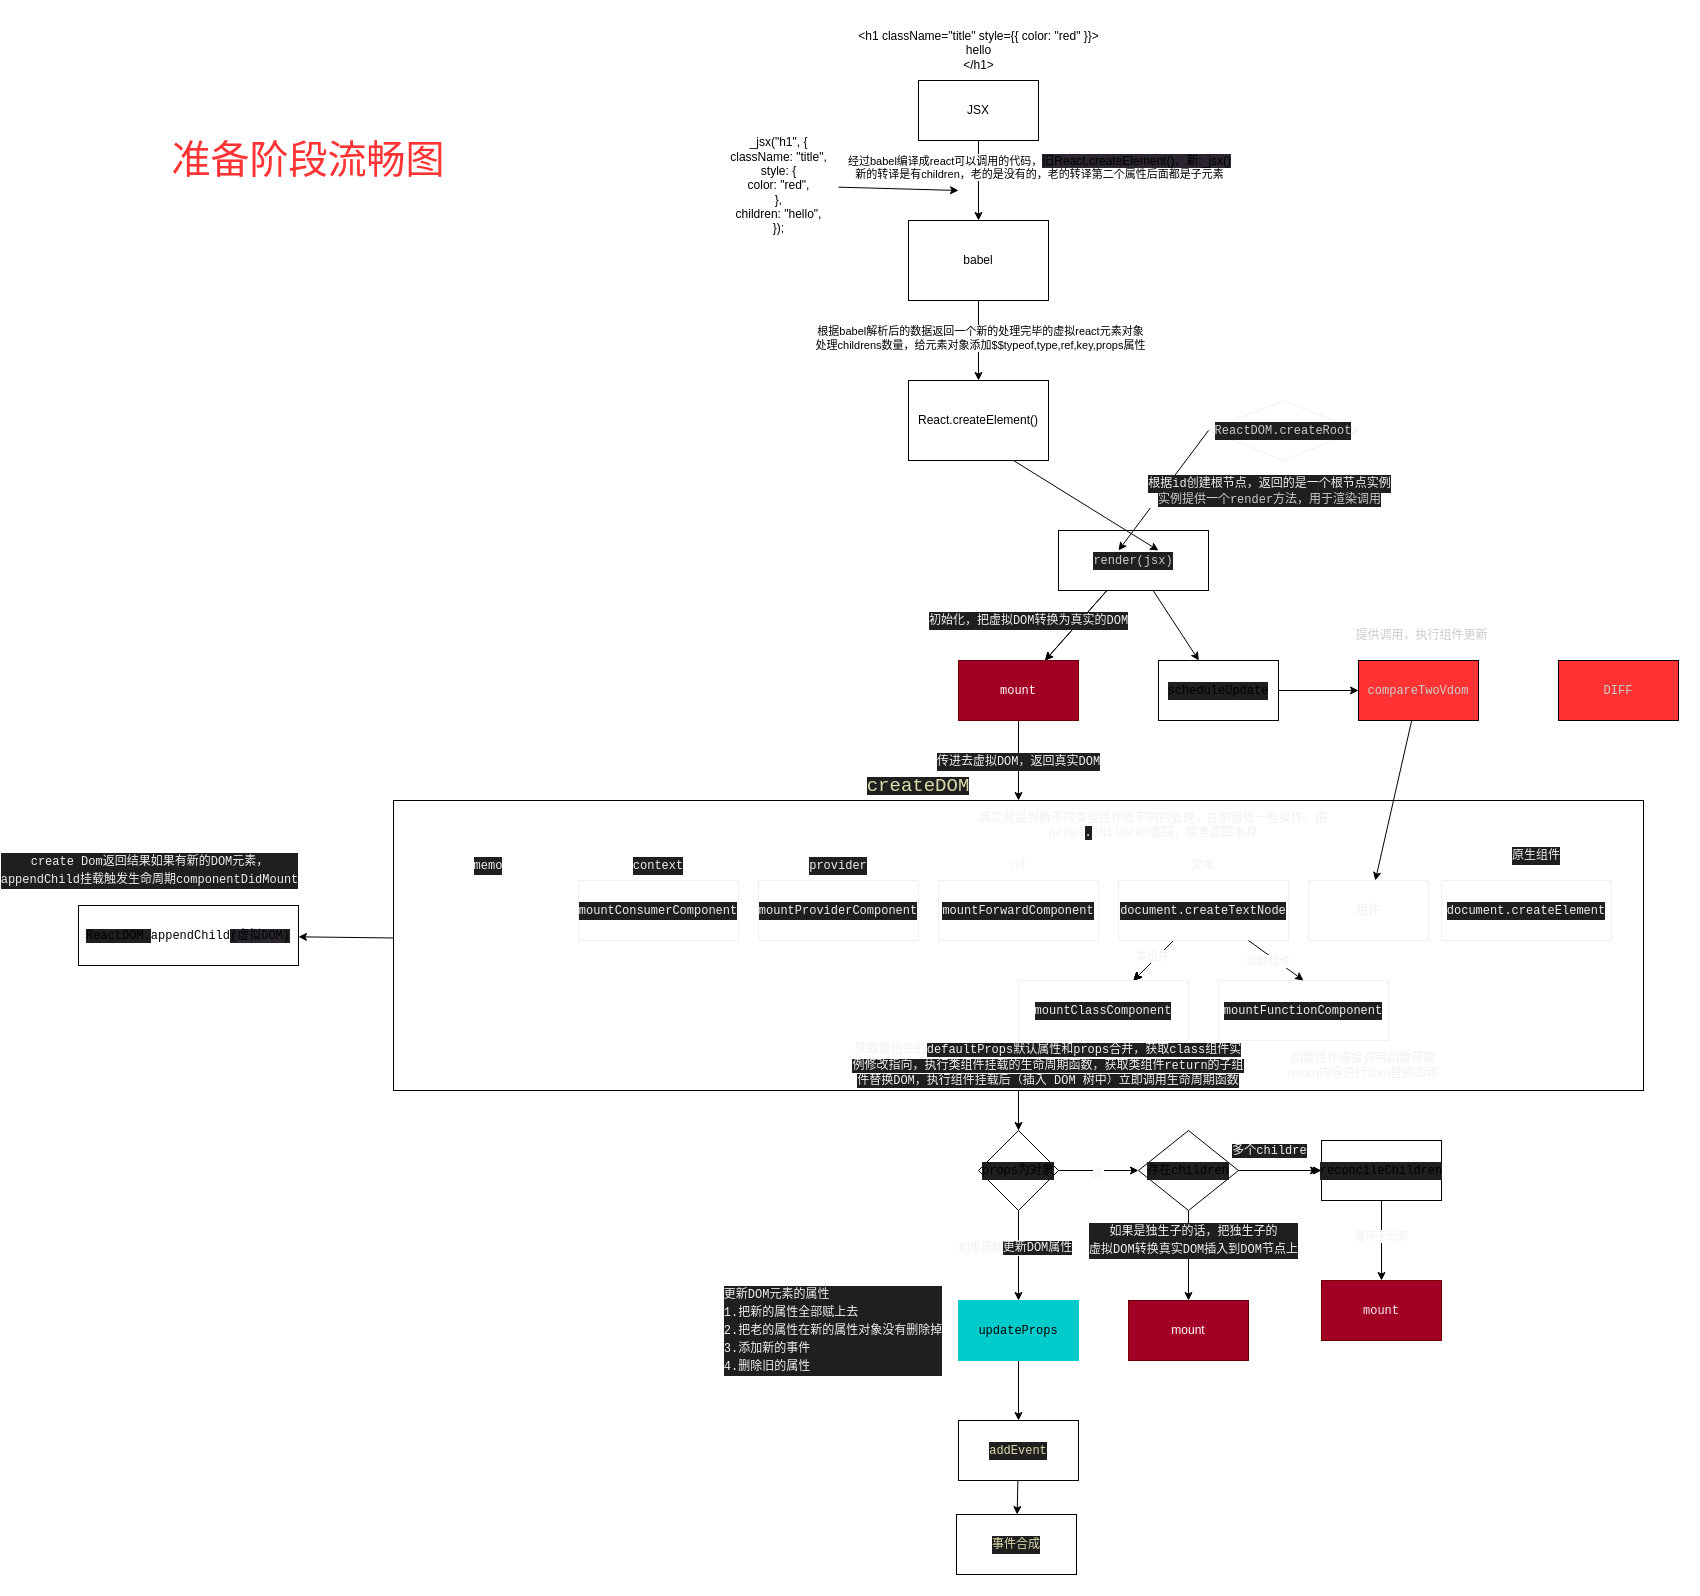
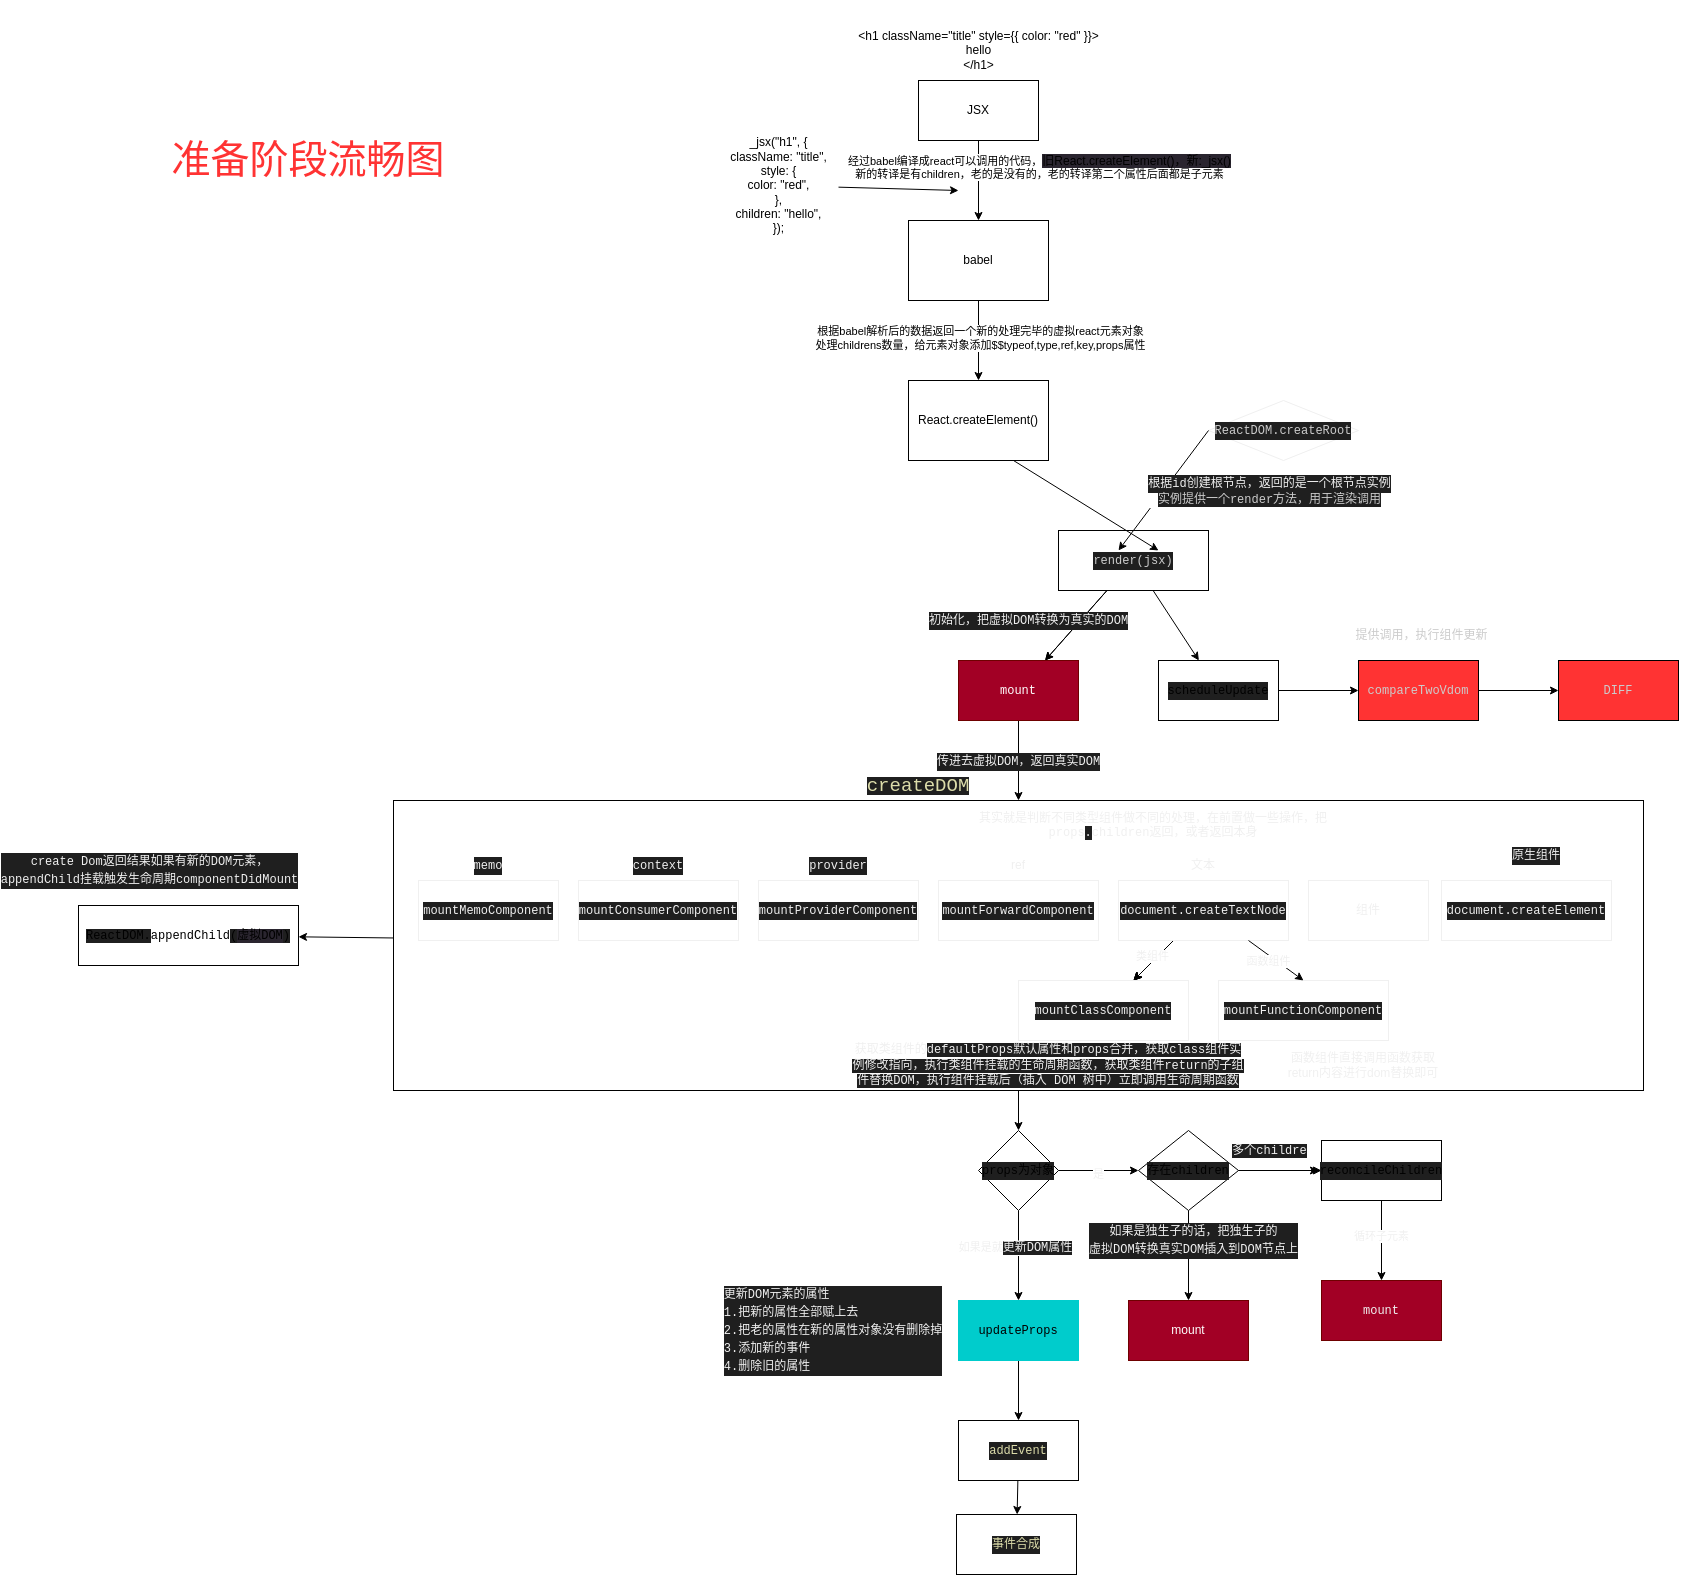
edge "compareTwoVdom" -> "组件": now "compareTwoVdom" -> "DIFF"
node "mountMemoComponent": added
